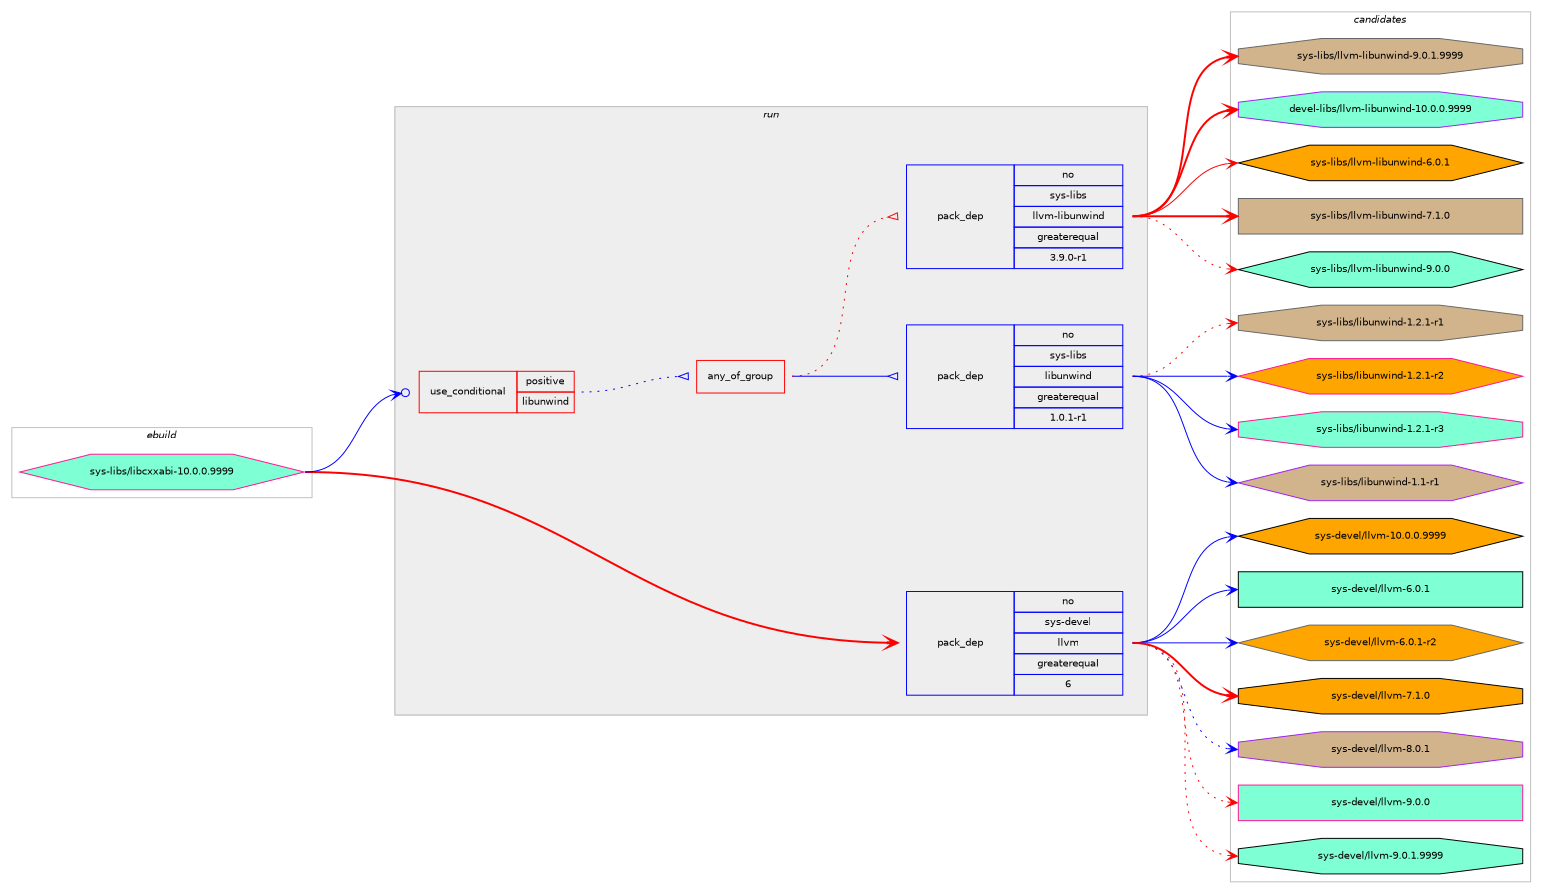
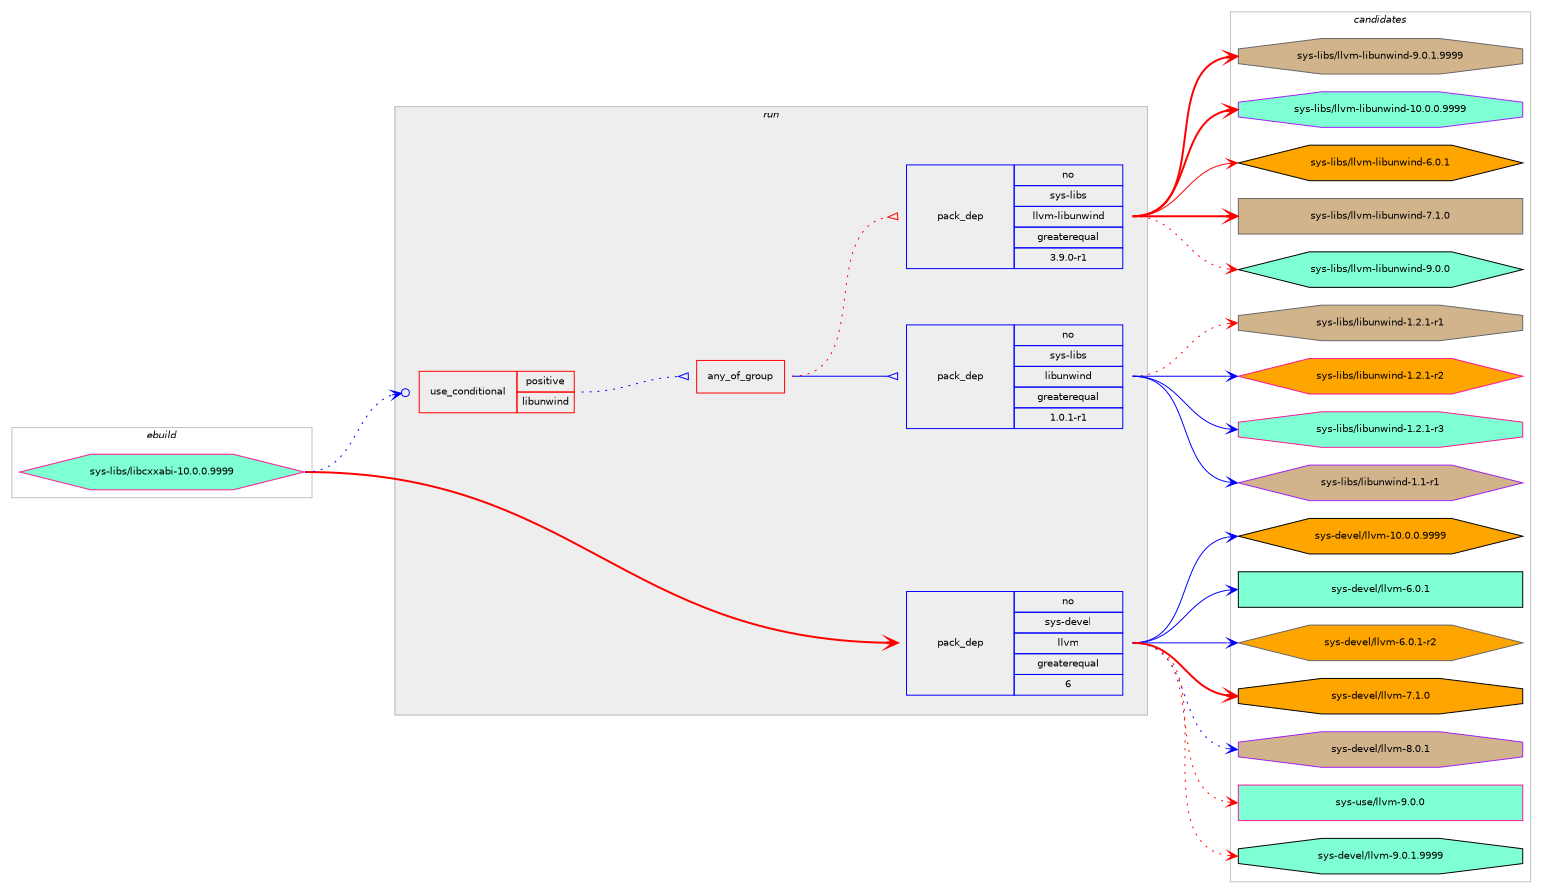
node "devel-libs/llvm-libunwind-10.0.0.9999": label "devel-libs/llvm-libunwind-10.0.0.9999" -> "sys-libs/llvm-libunwind-10.0.0.9999"
edge "sys-libs/libcxxabi-10.0.0.9999" -> "use_conditional": style solid -> dotted
node "sys-devel/llvm-9.0.0": label "sys-devel/llvm-9.0.0" -> "sys-use/llvm-9.0.0"
